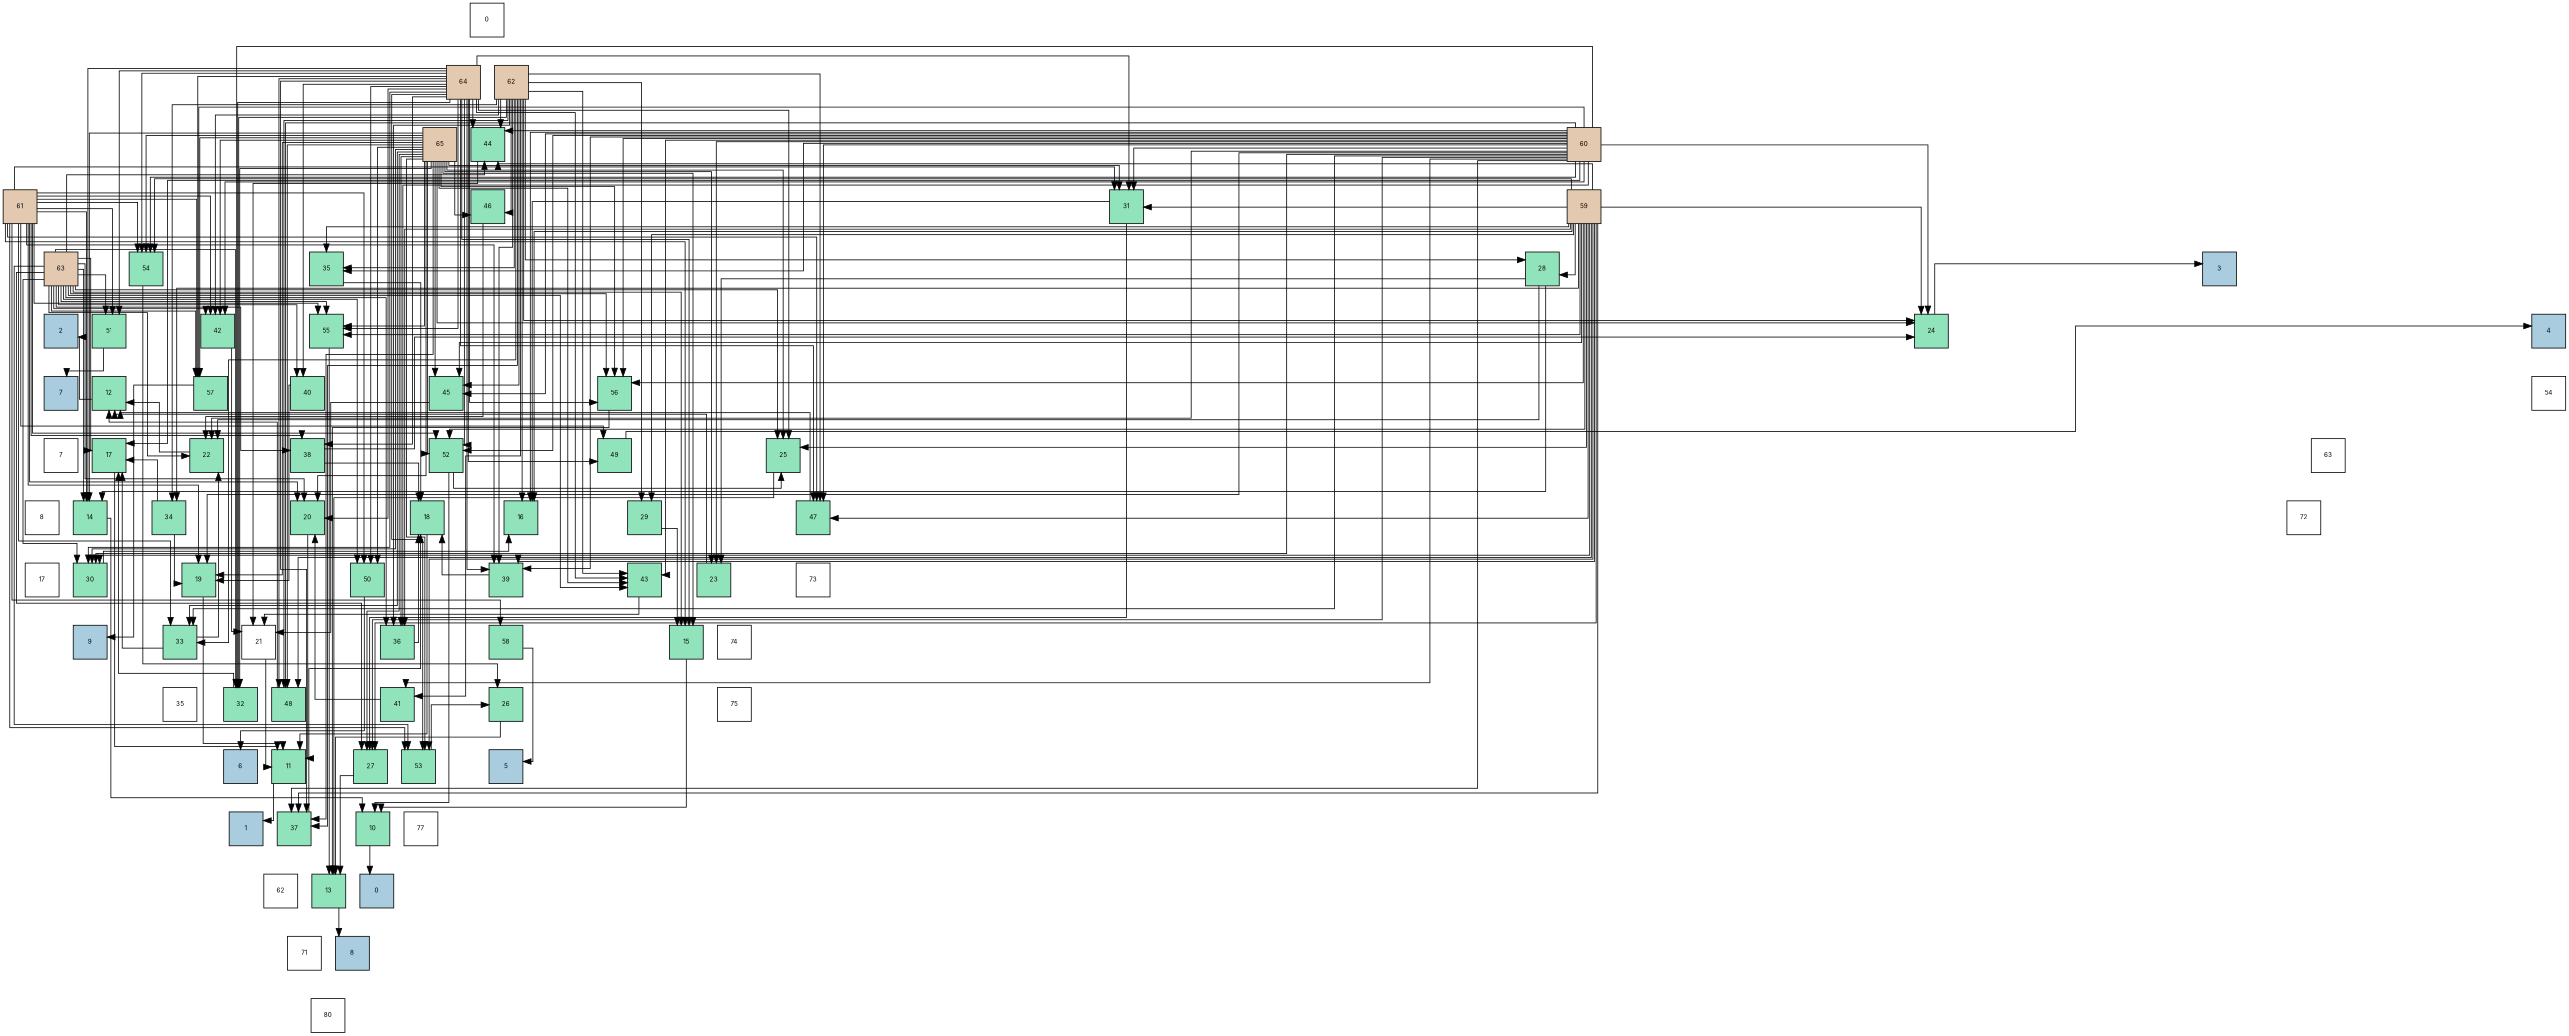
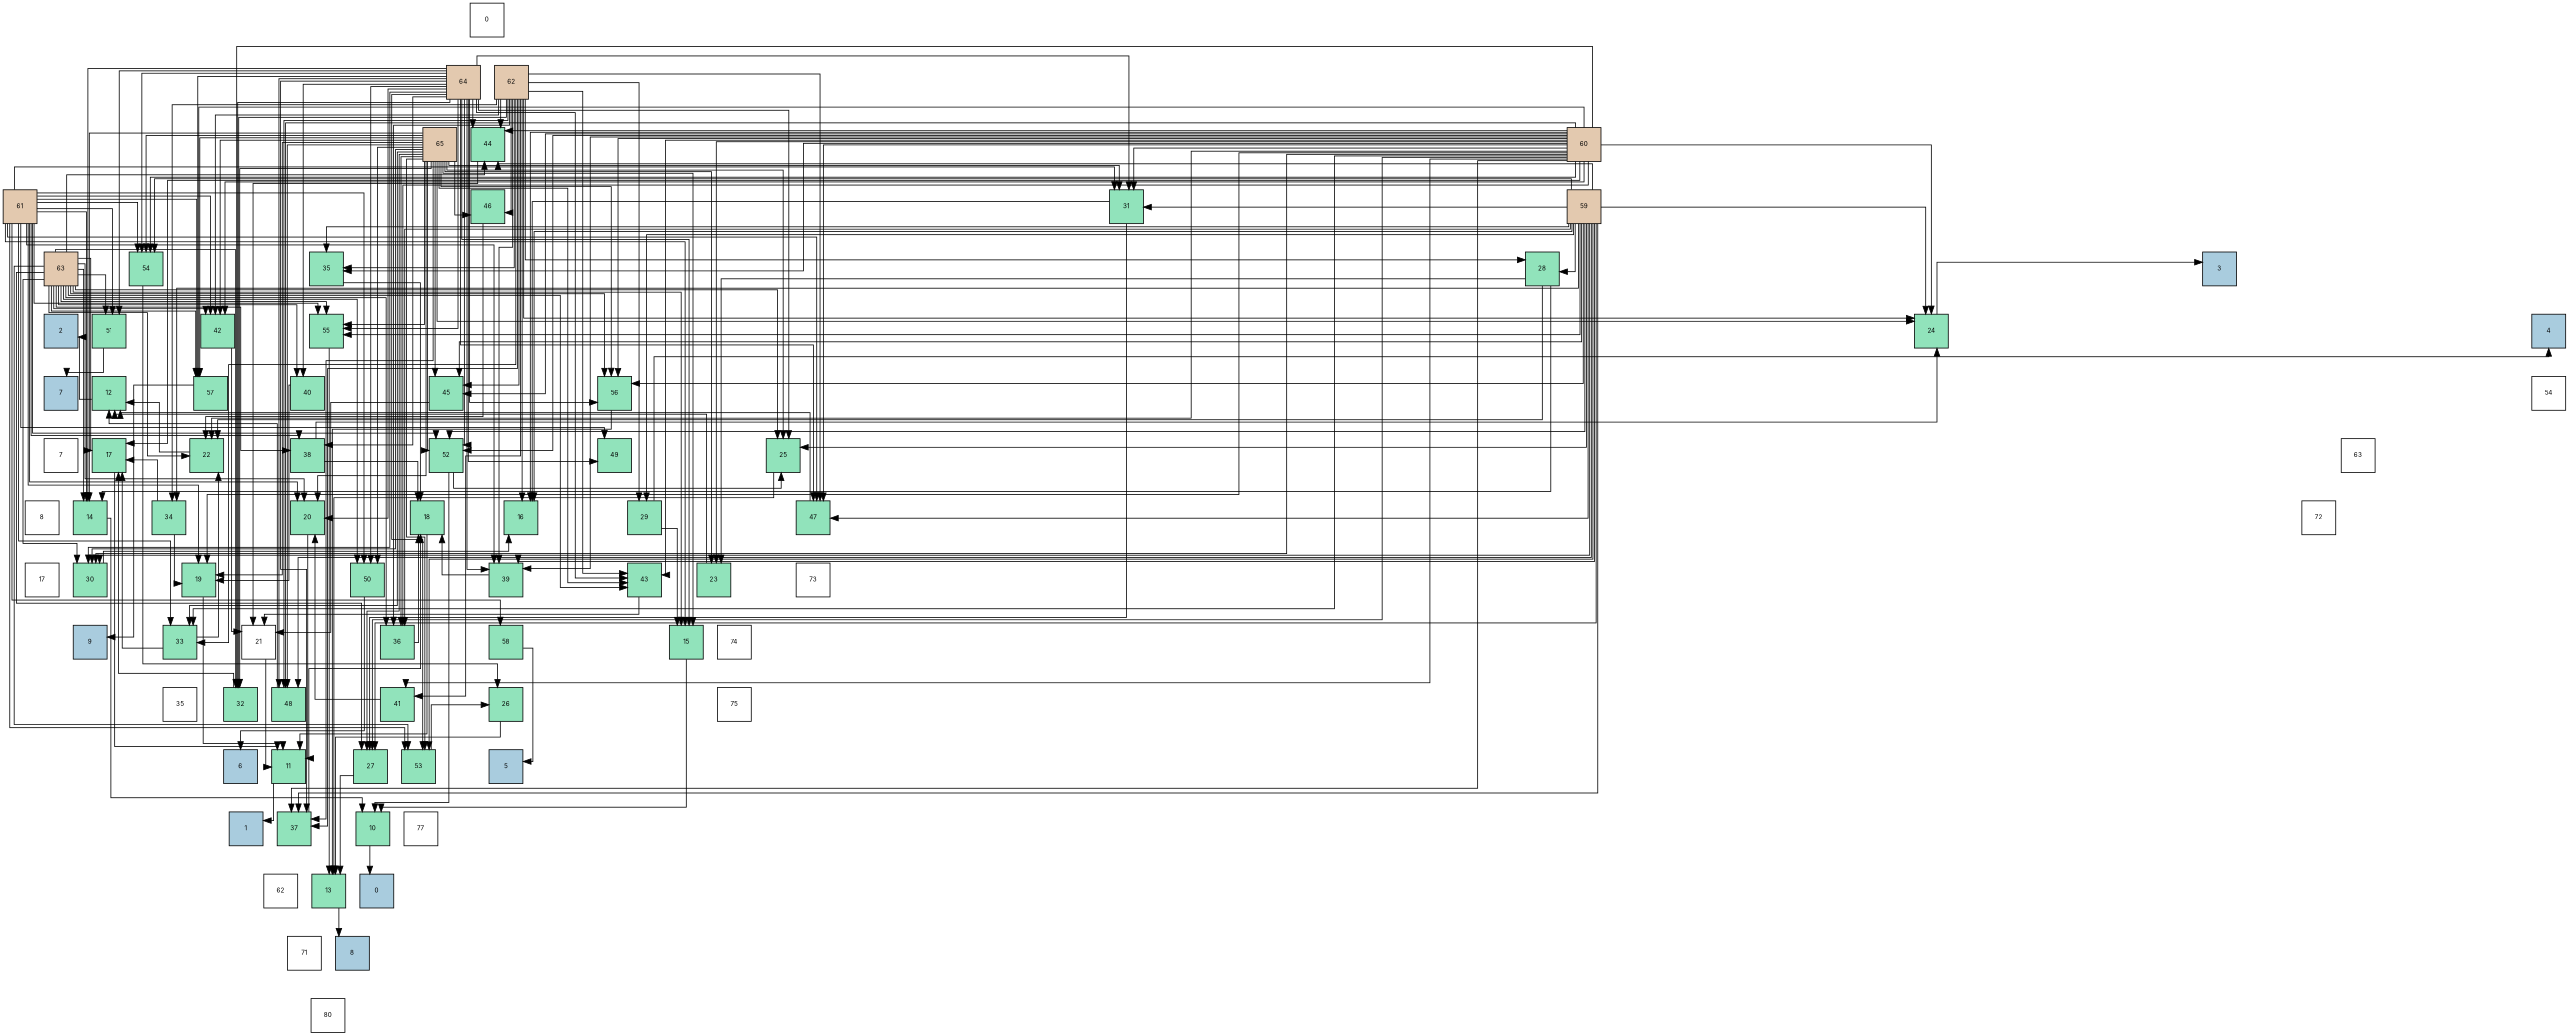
edge "49" -> "4": now "29" -> "4"
